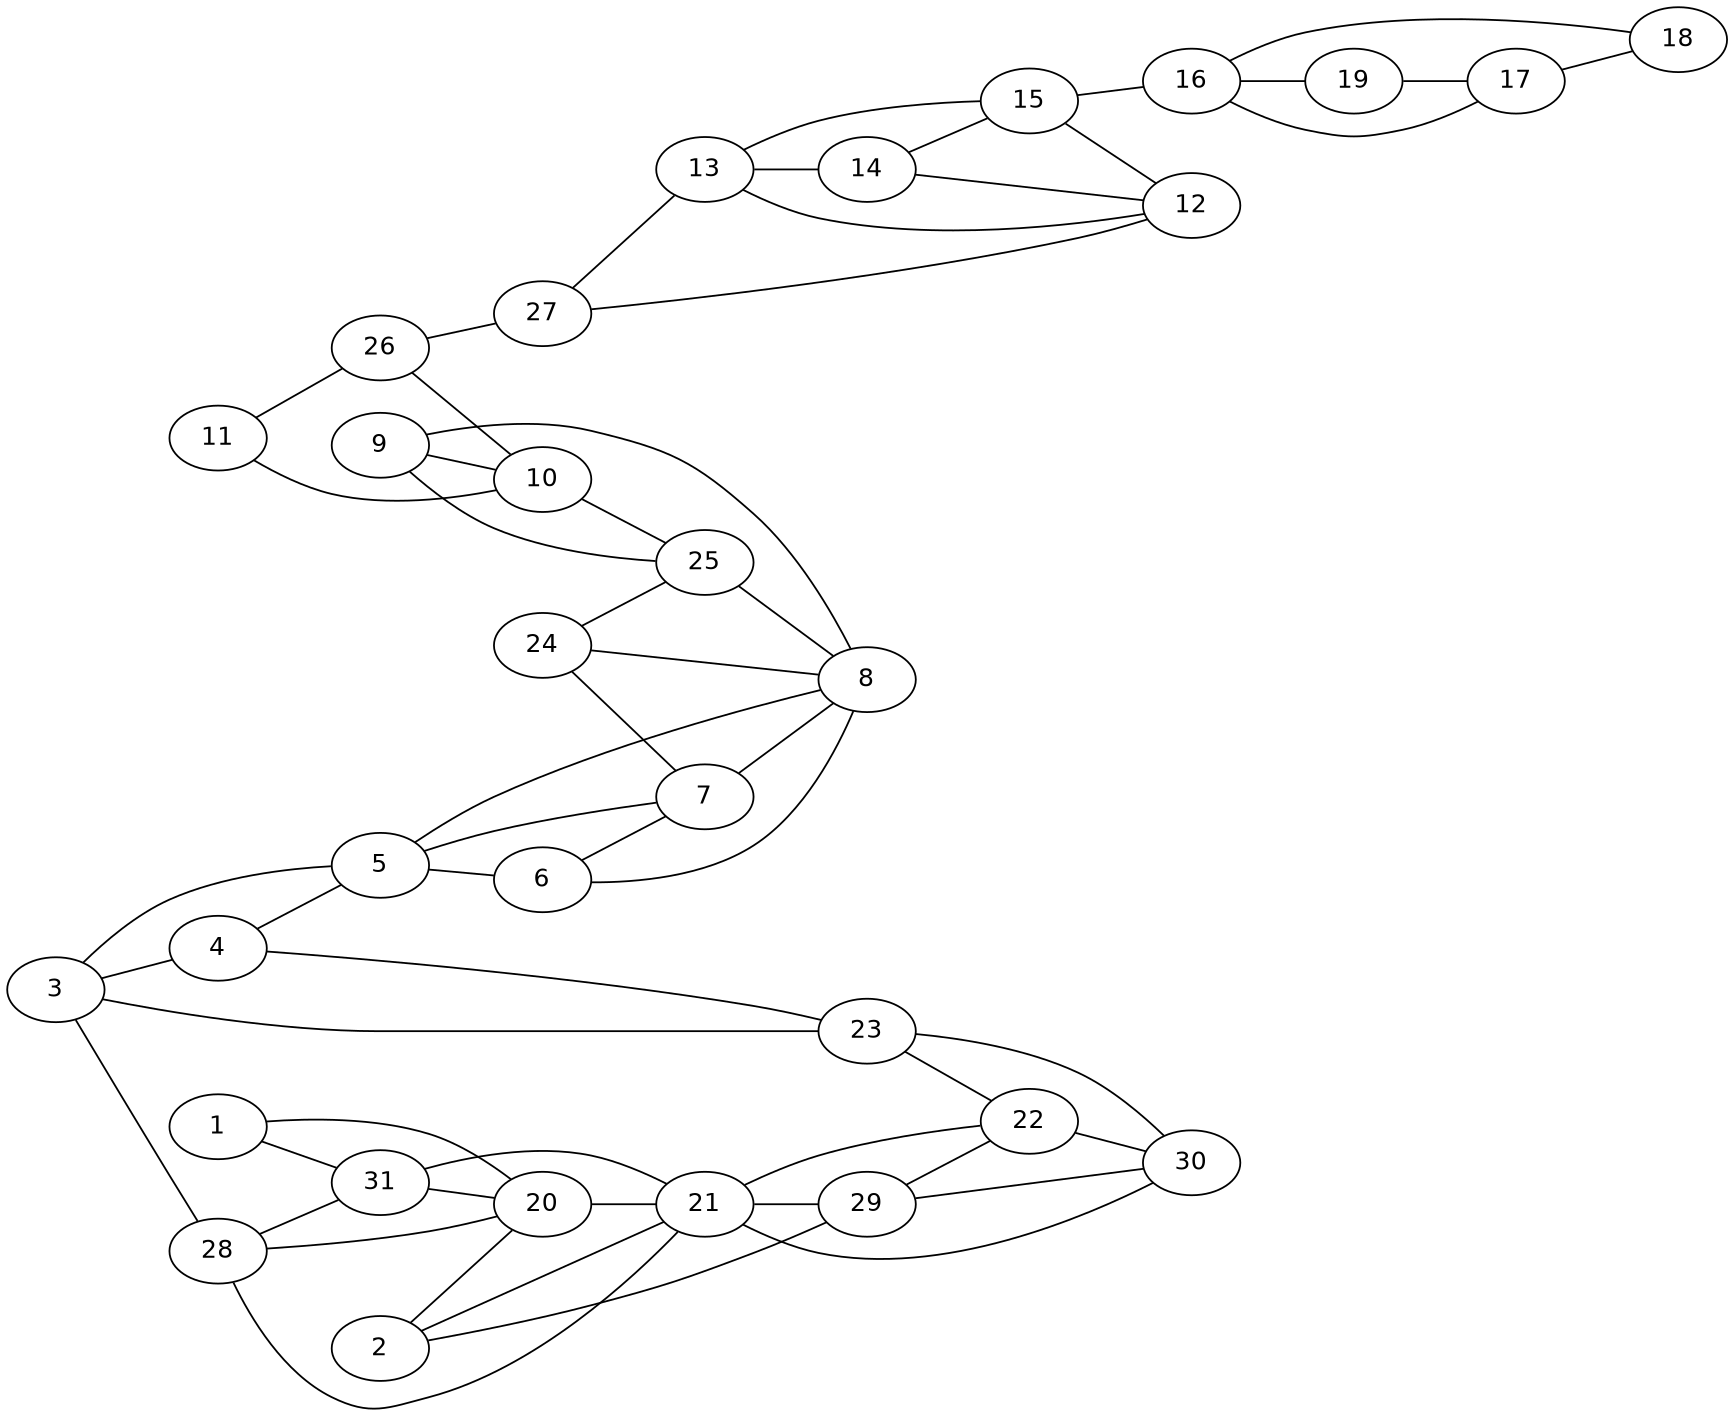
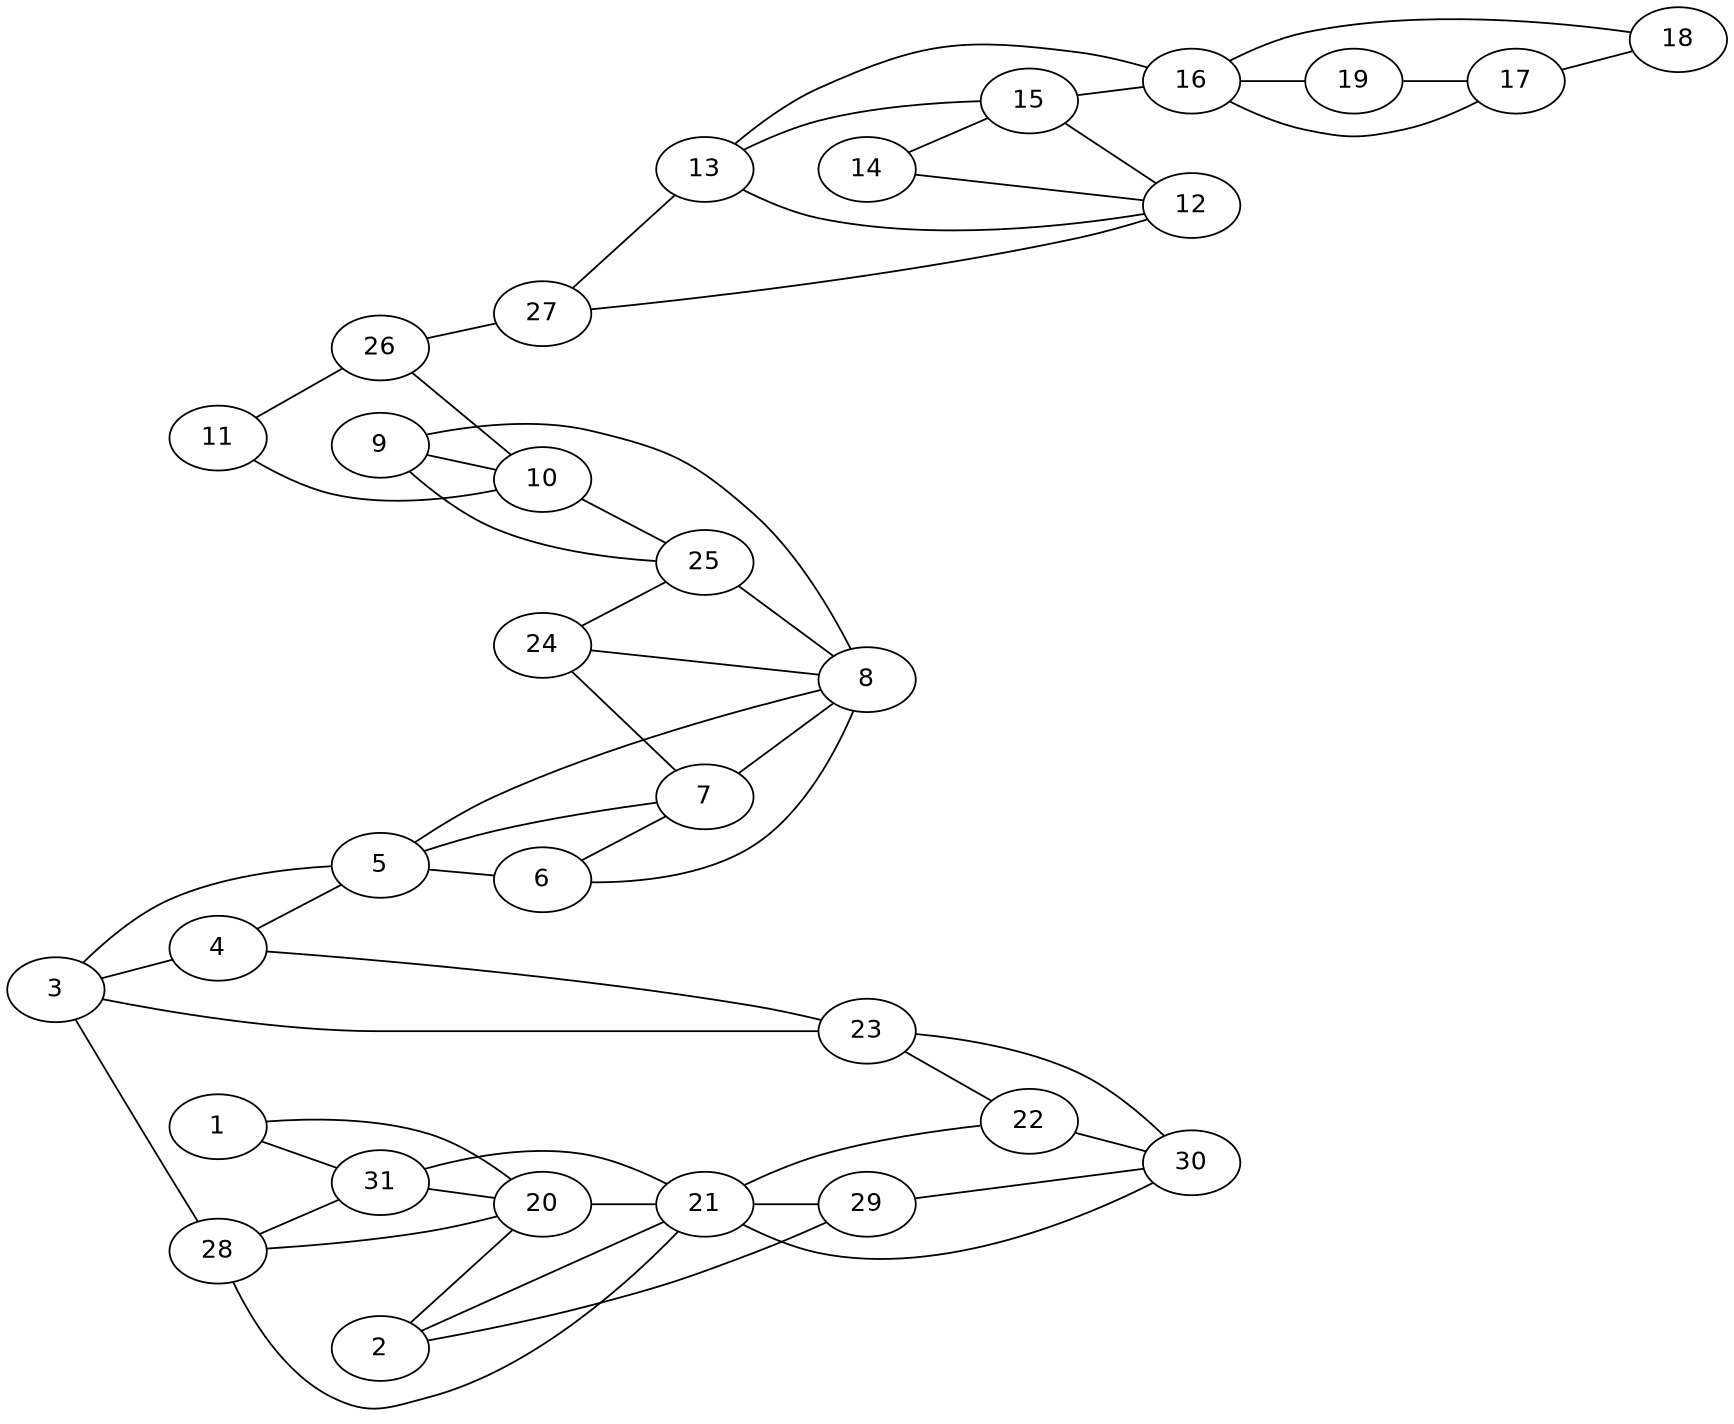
edge "13" -- "14": now "13" -- "16"
edge "22" -- "29": removed
